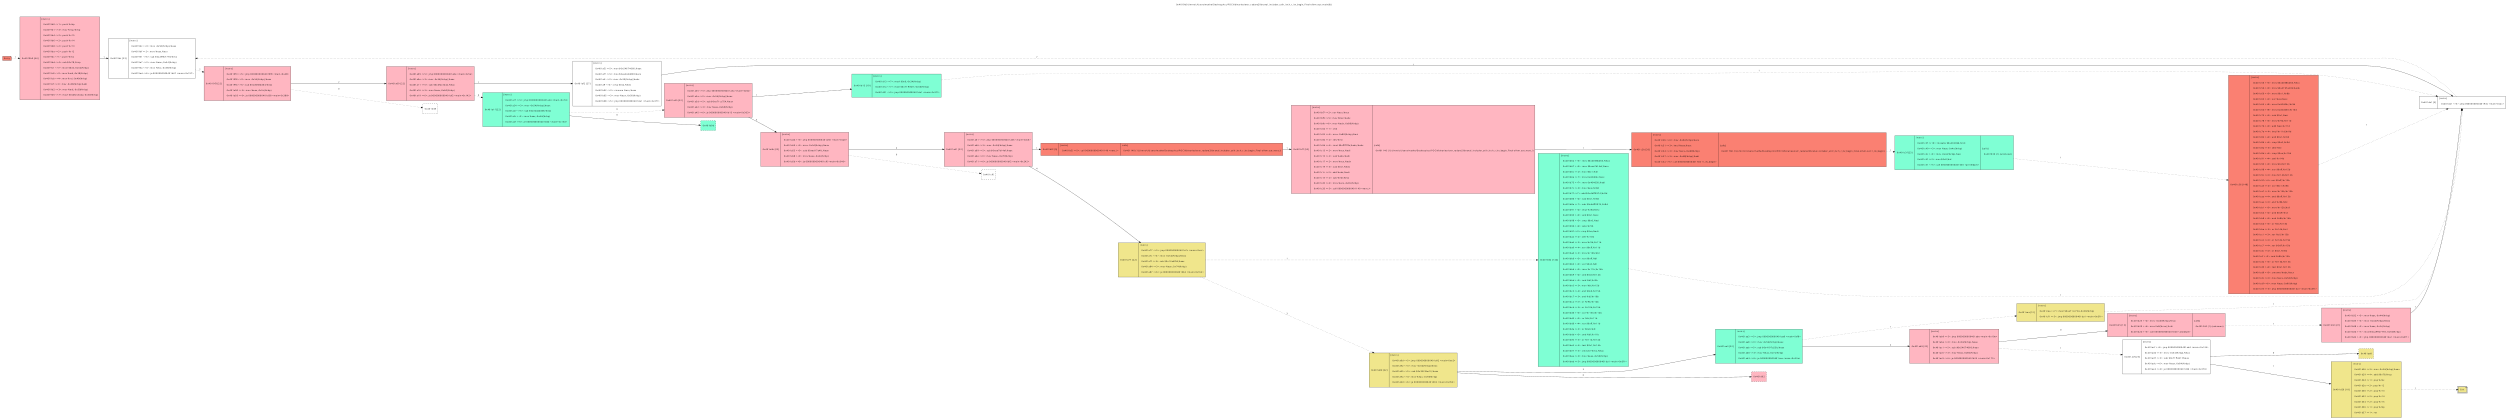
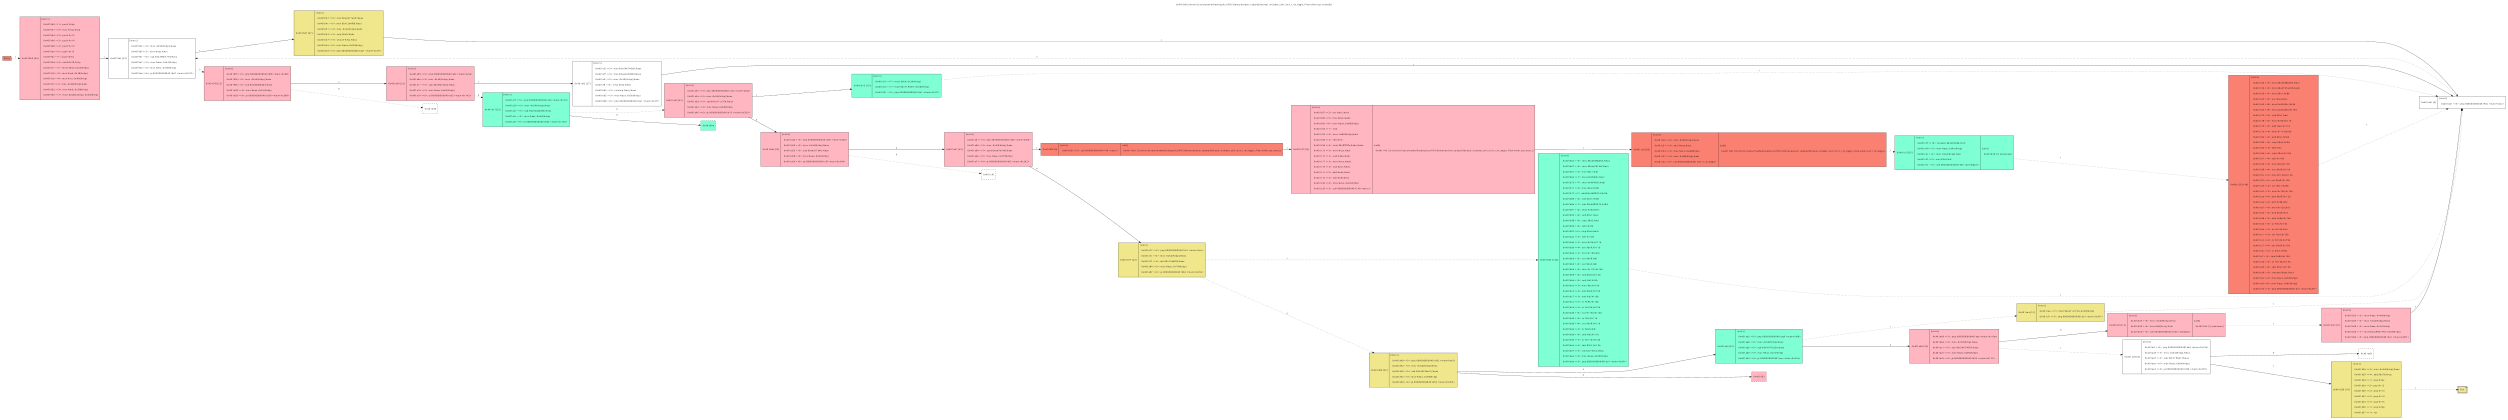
node "0x401b47 [27]": added
node "0x401ae8": fillcolor khaki -> white
